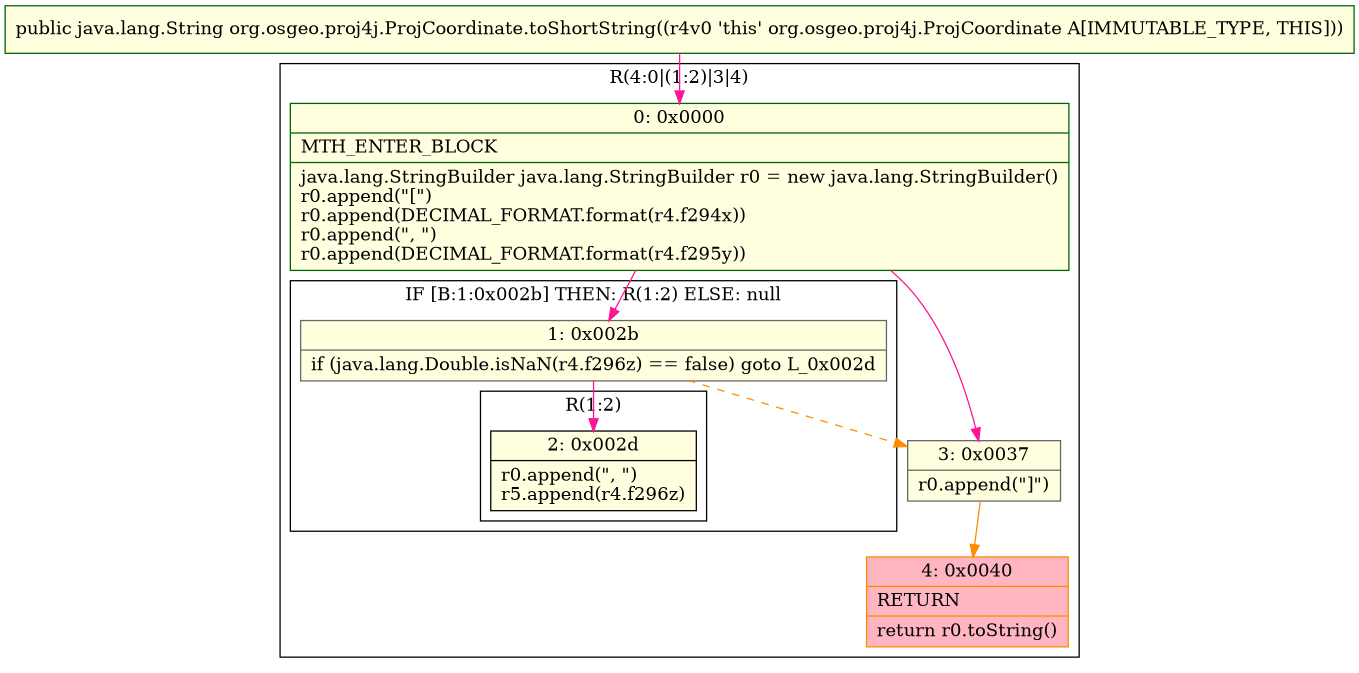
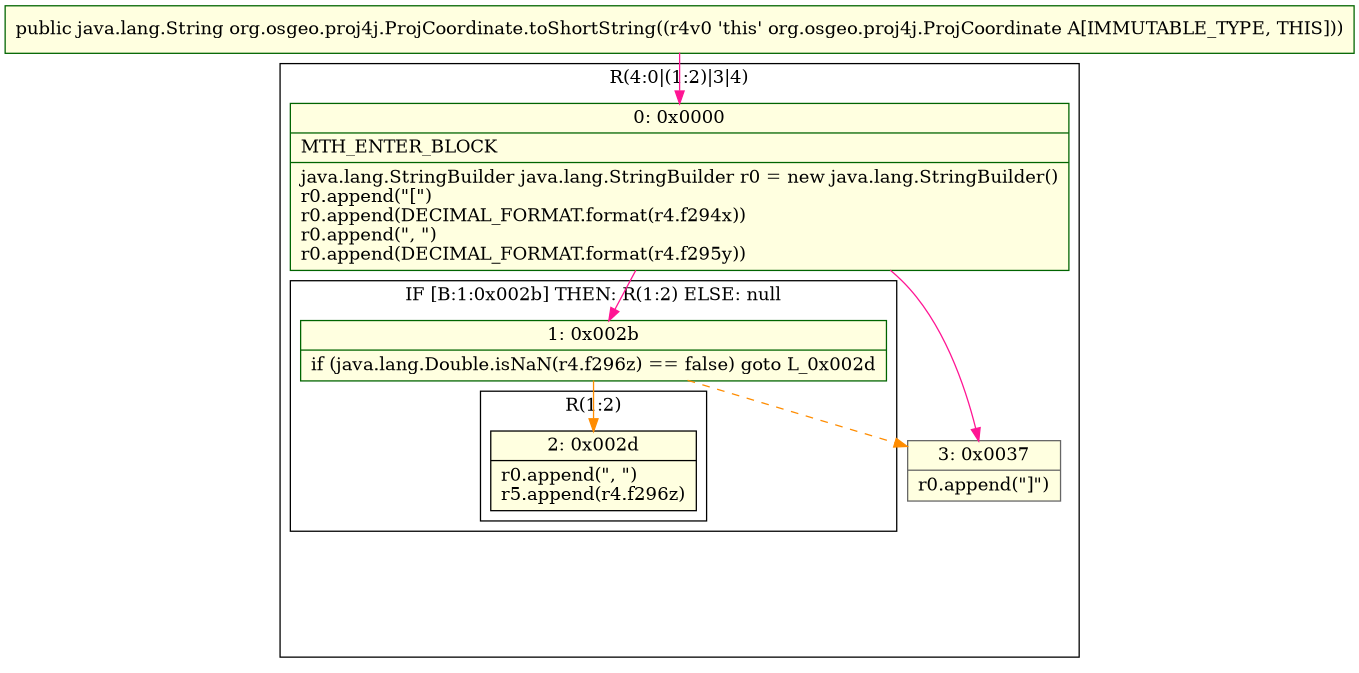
node "1: 0x002b": color gray40 -> darkgreen
edge "1: 0x002b" -> "2: 0x002d": color deeppink -> darkorange
node "4: 0x0040": removed
